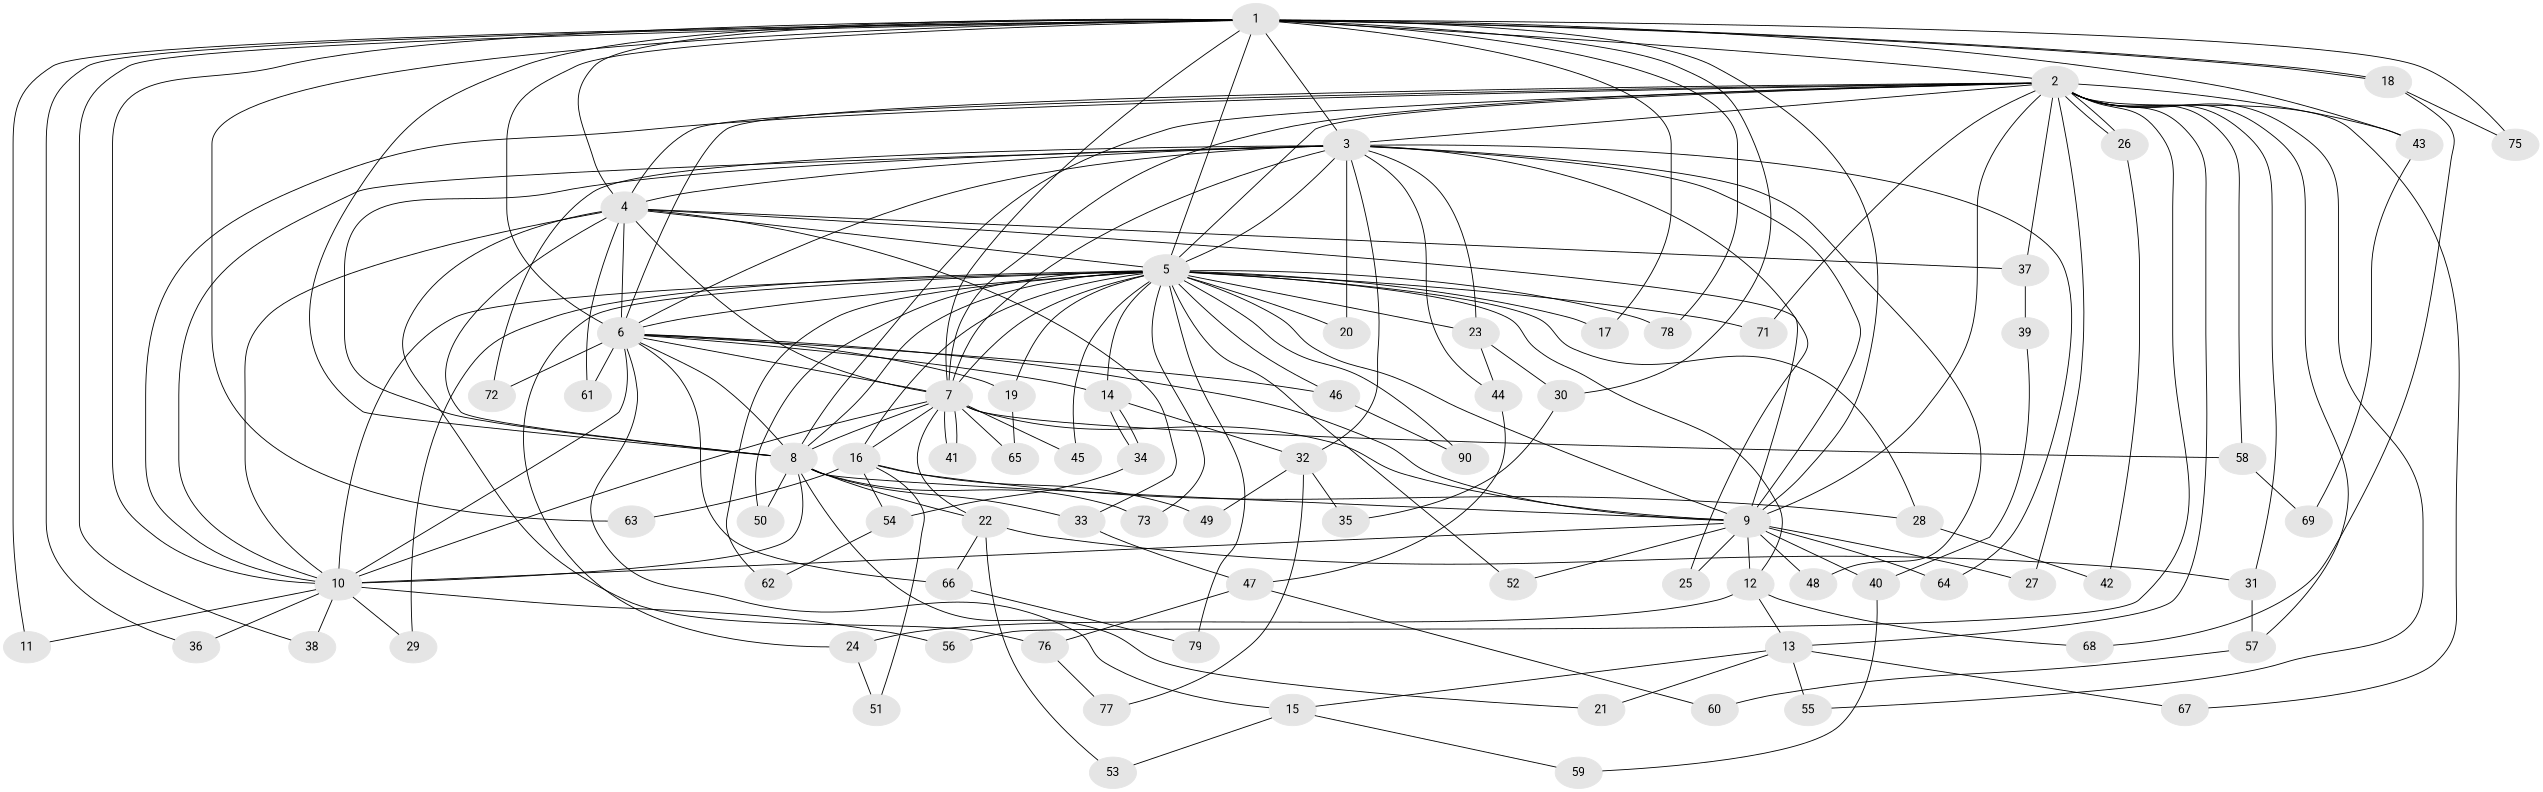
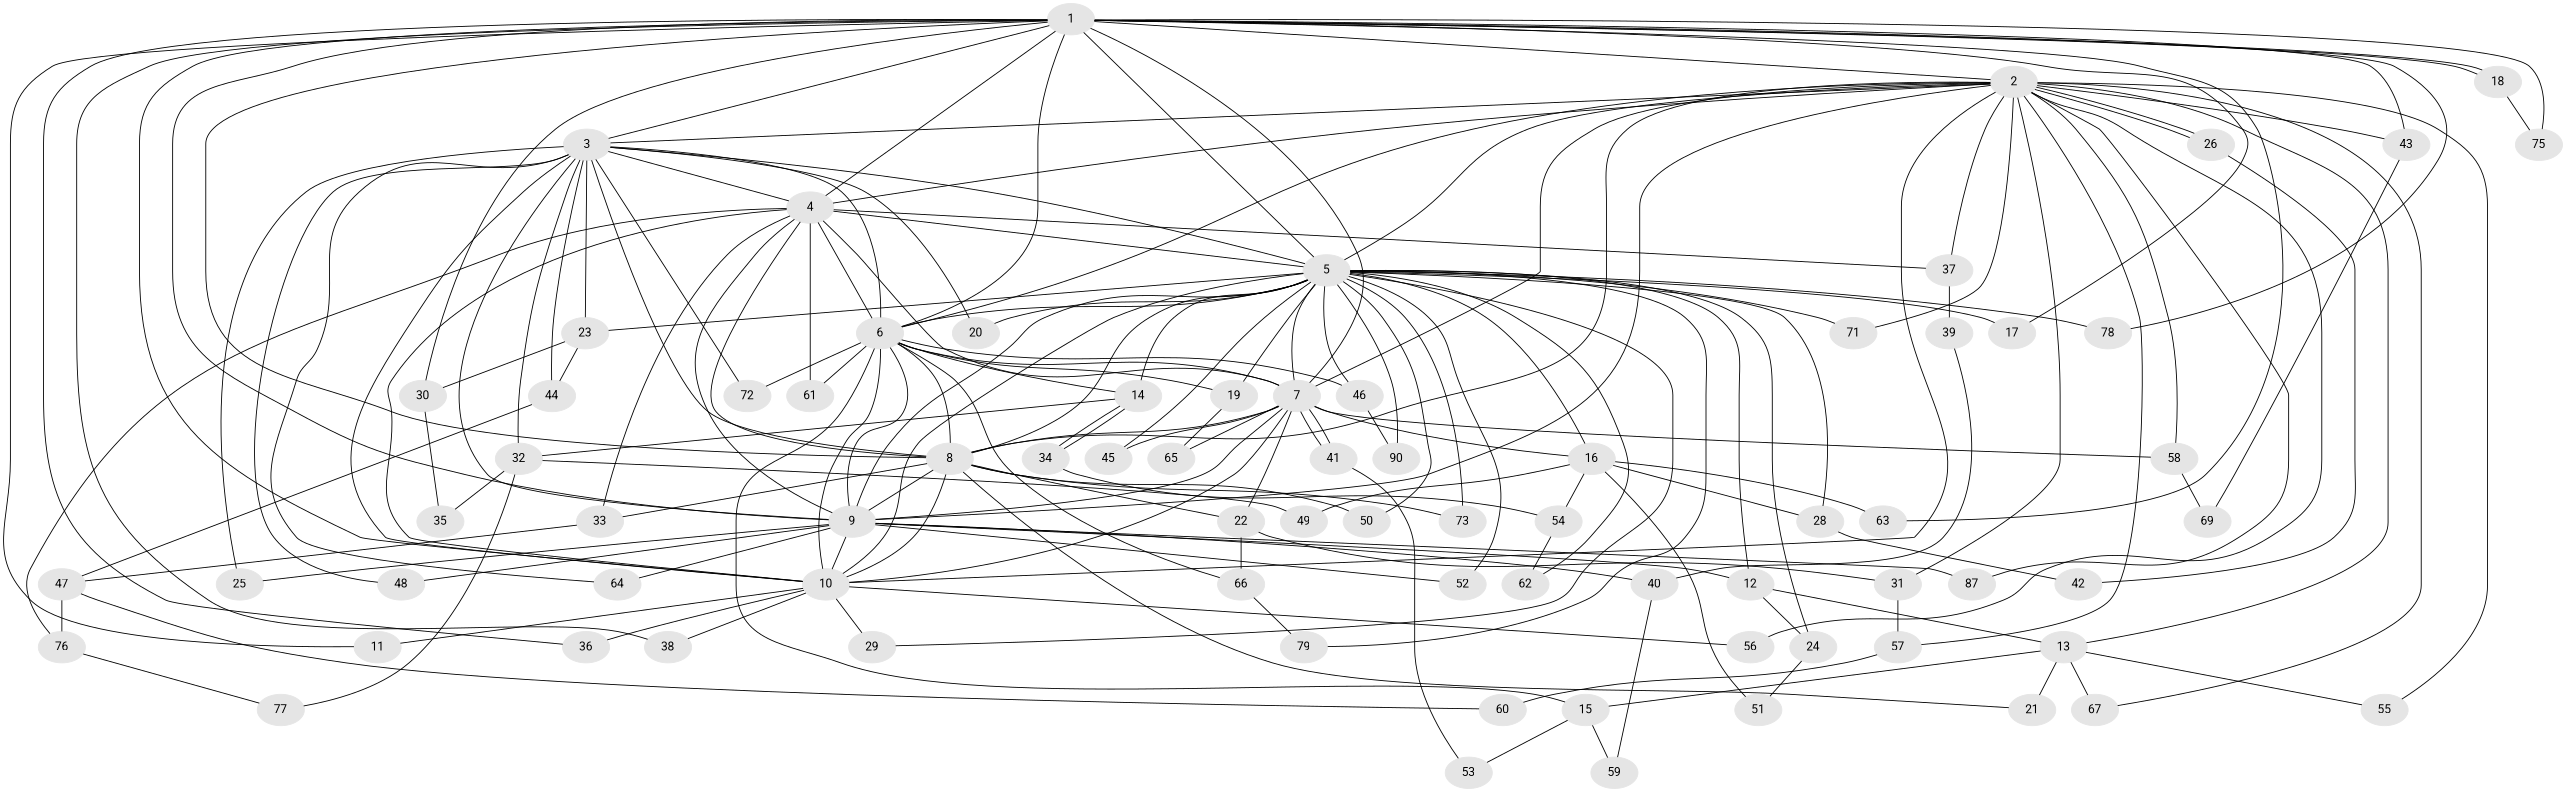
edge "3" -- "7": removed
node "27": label "27" -> "87"
node "68": removed
edge "22" -- "53": now "41" -- "53"
